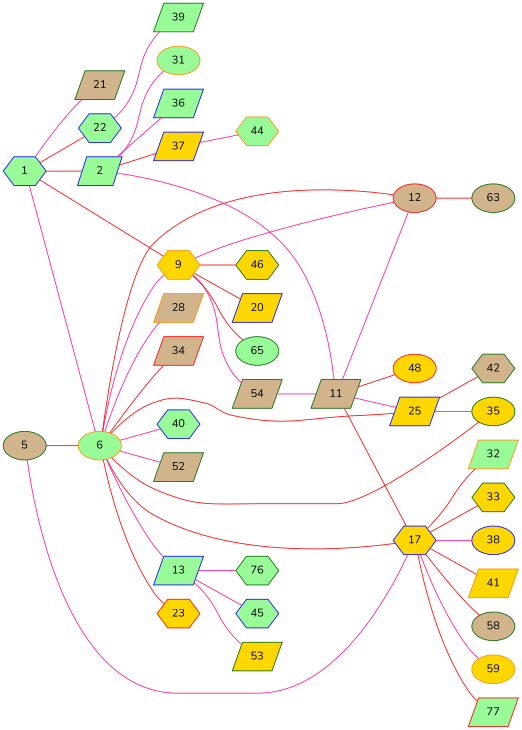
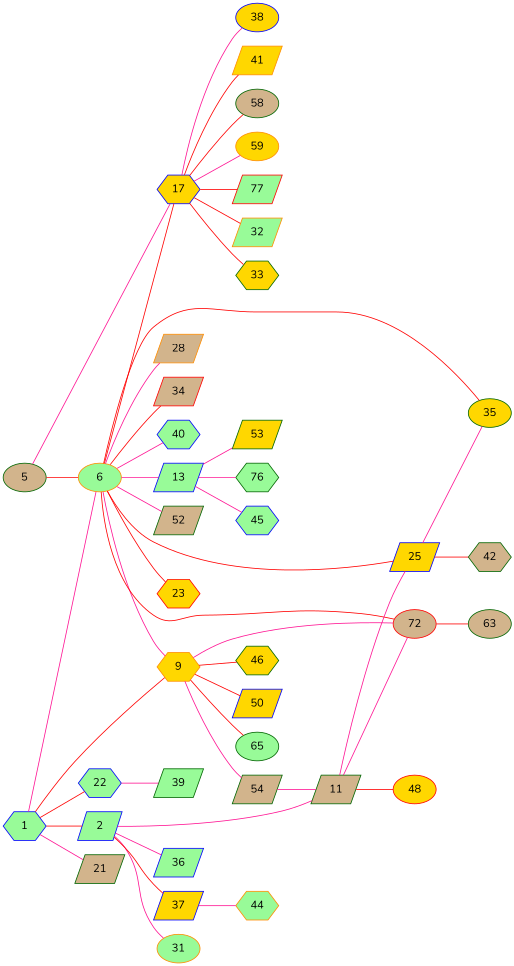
node "12": label "12" -> "72"
node "20": label "20" -> "50"
edge "11" -- "17": removed
